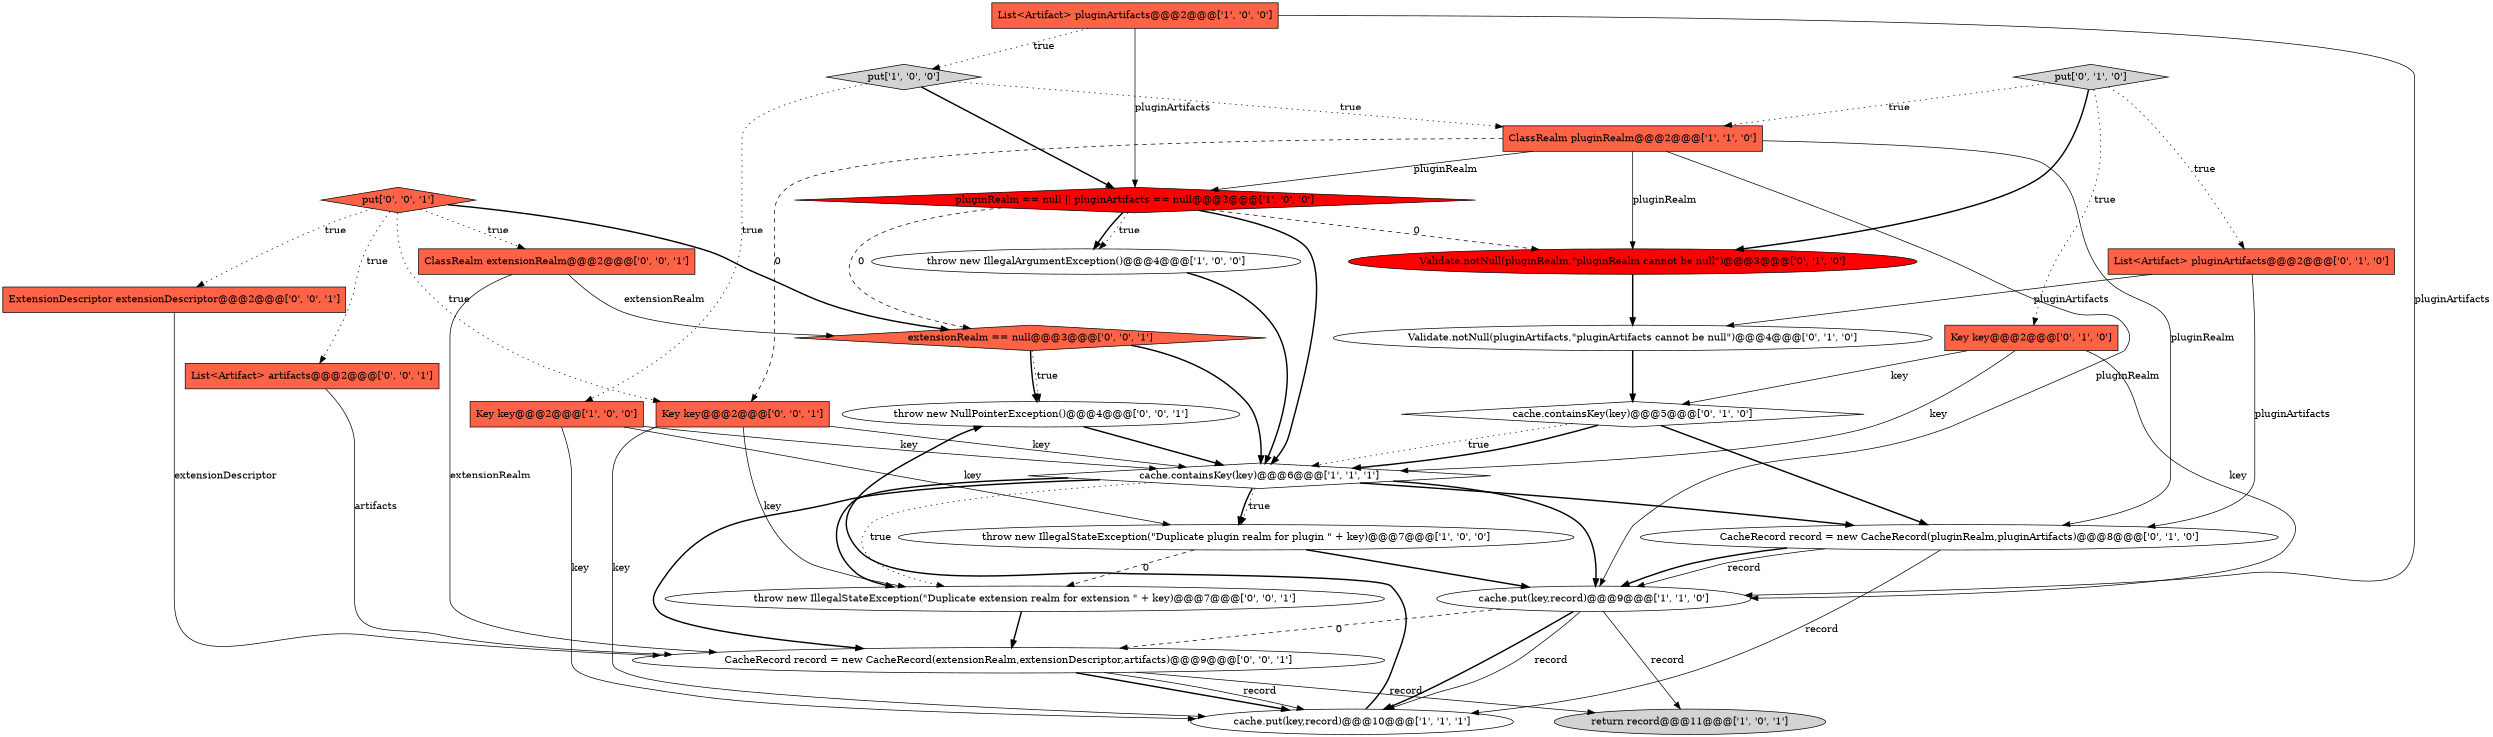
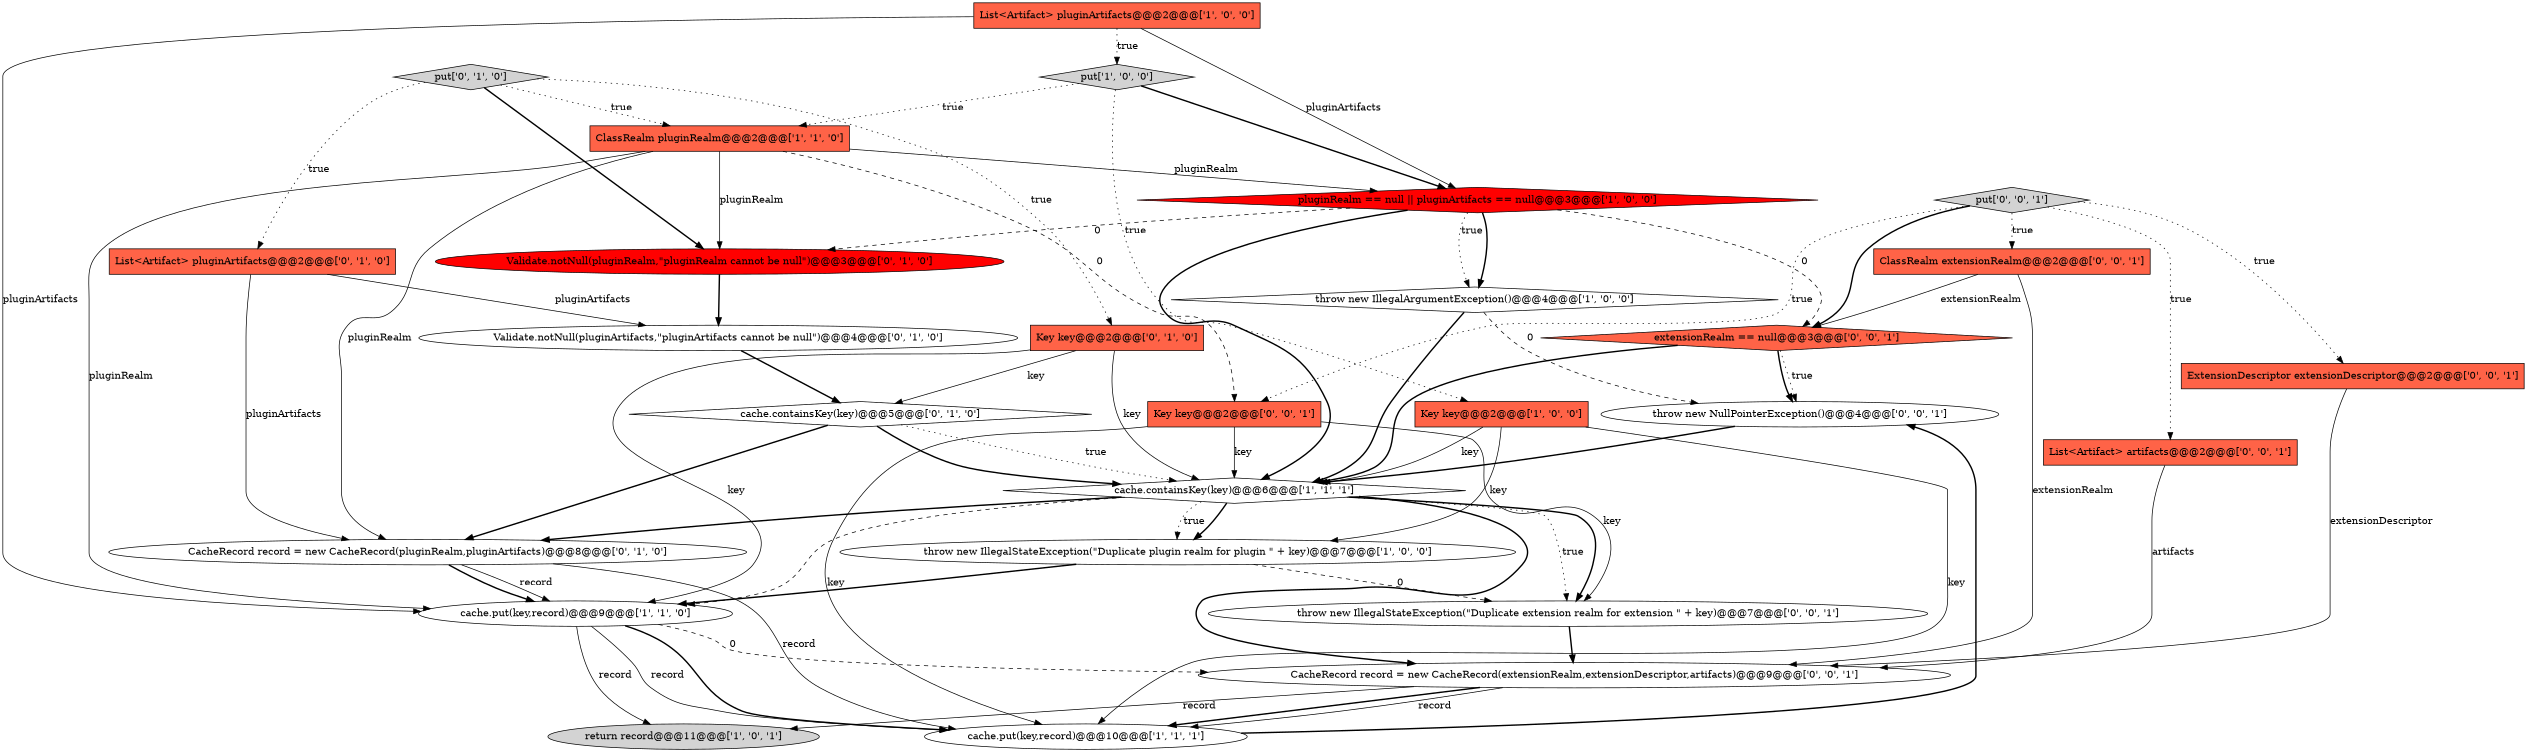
node "put['0', '0', '1']": fillcolor tomato -> lightgray
node "throw new IllegalArgumentException()@@@4@@@['1', '0', '0']": shape ellipse -> diamond
edge "throw new IllegalArgumentException()@@@4@@@['1', '0', '0']" -> "throw new NullPointerException()@@@4@@@['0', '0', '1']": added, label "0"
edge "cache.containsKey(key)@@@6@@@['1', '1', '1']" -> "cache.put(key,record)@@@9@@@['1', '1', '0']": style bold -> dashed
